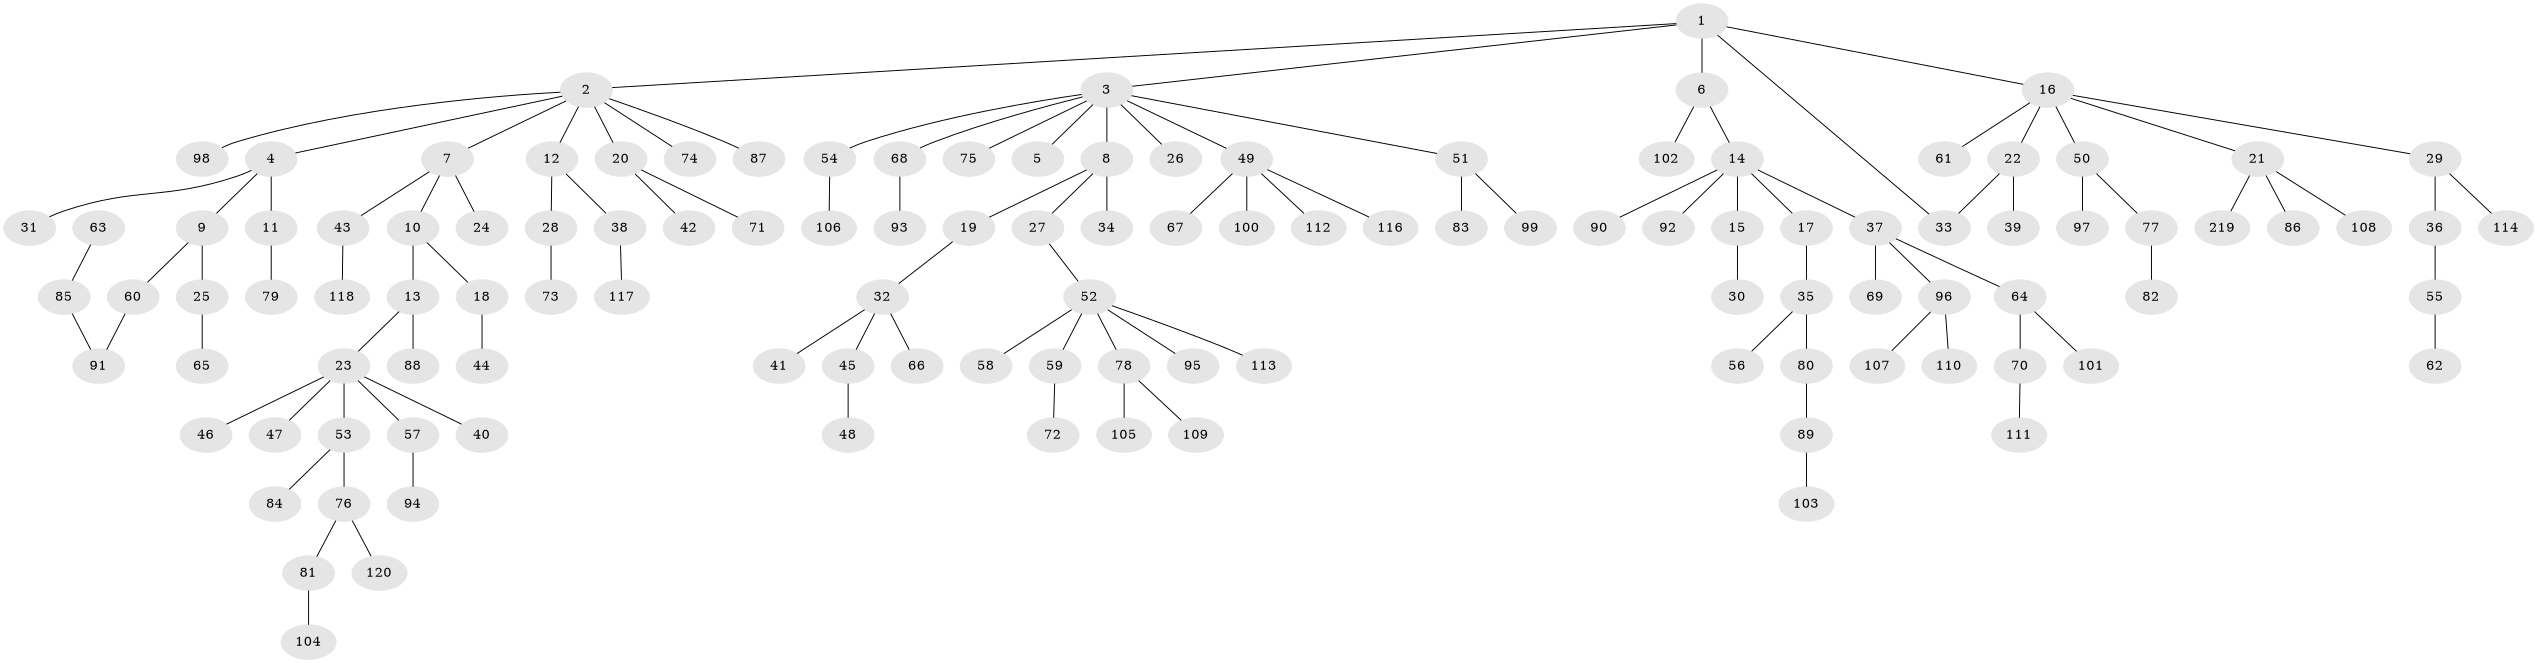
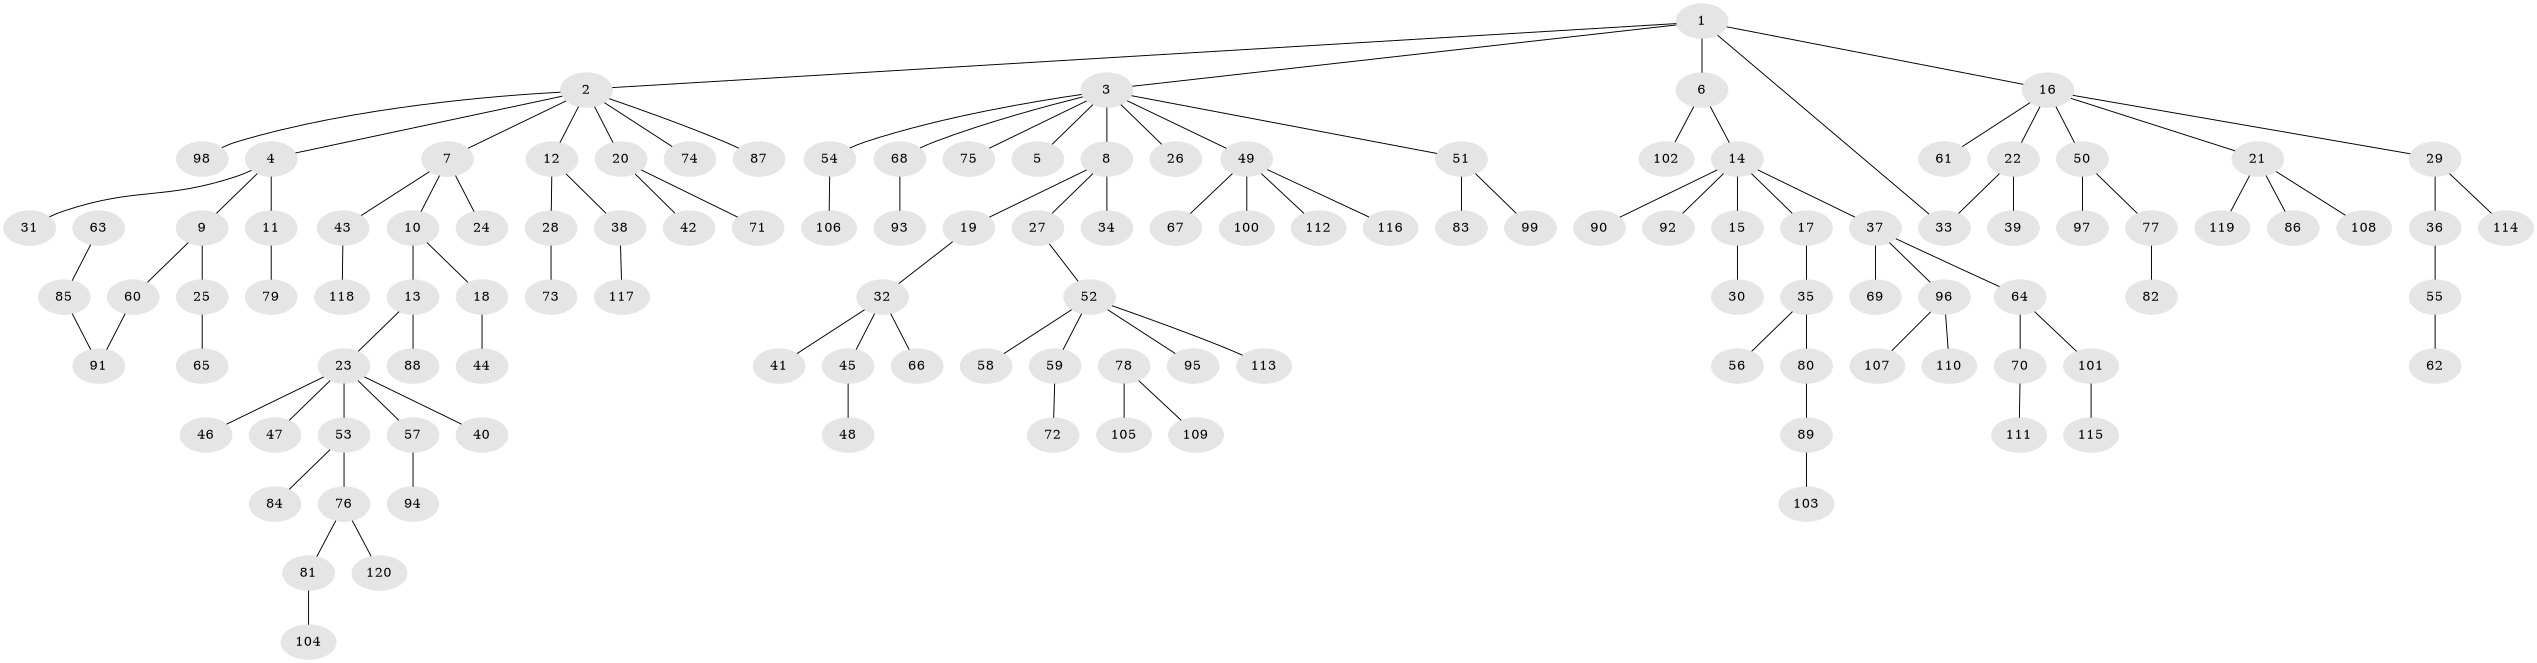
node "219": label "219" -> "119"
edge "52" -- "78": removed
node "115": added
